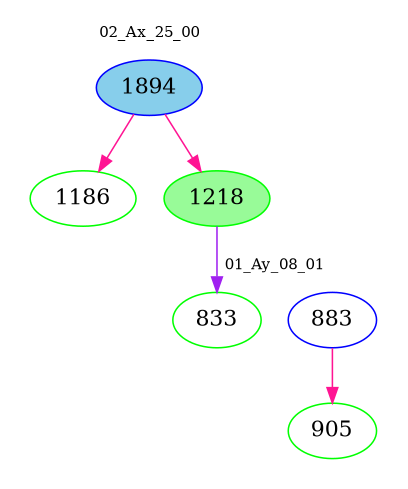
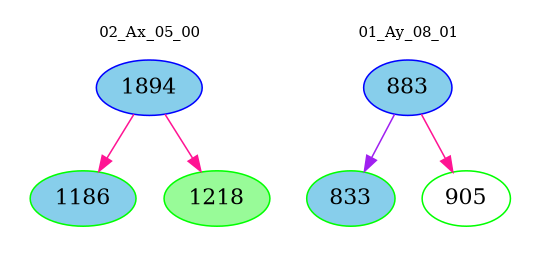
cluster "02_Ax_25_00": label "02_Ax_25_00" -> "02_Ax_05_00"
node "1186": fillcolor white -> skyblue
edge "1218" -> "833": now "883" -> "833"
node "833": fillcolor white -> skyblue
node "883": fillcolor white -> skyblue
